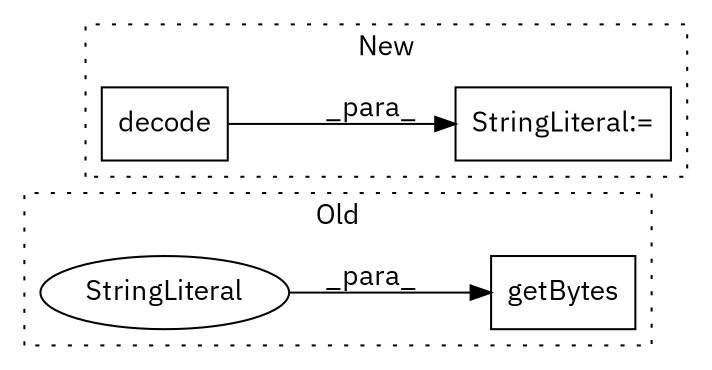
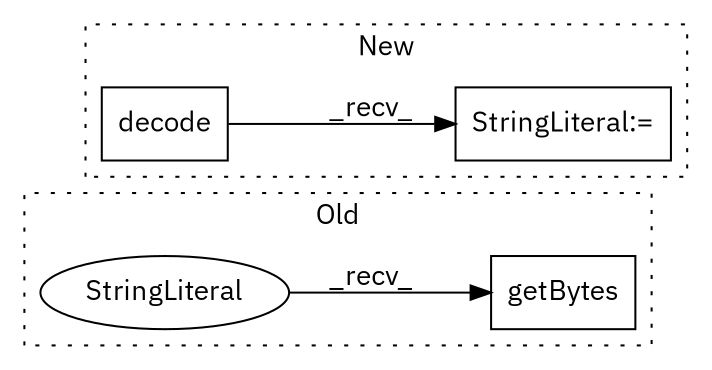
edge "decode" -> "StringLiteral:=": label "_para_" -> "_recv_"
edge "StringLiteral" -> "getBytes": label "_para_" -> "_recv_"
